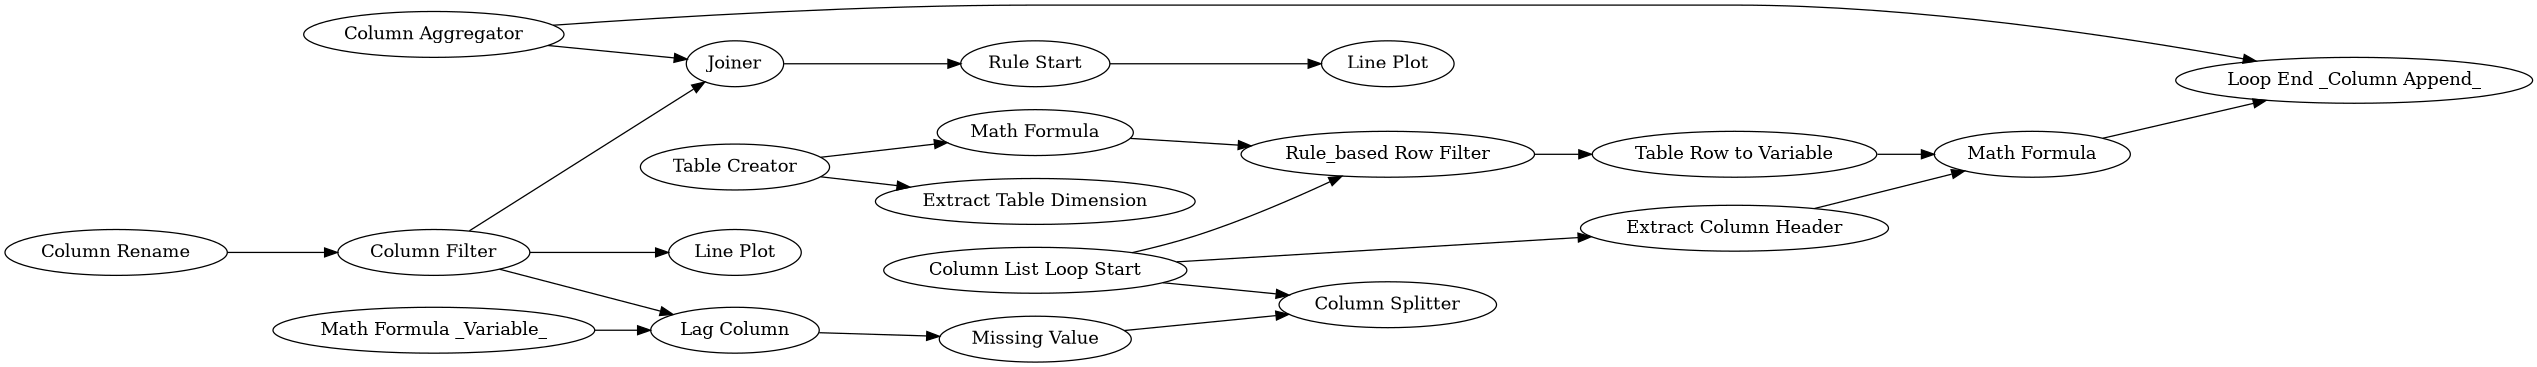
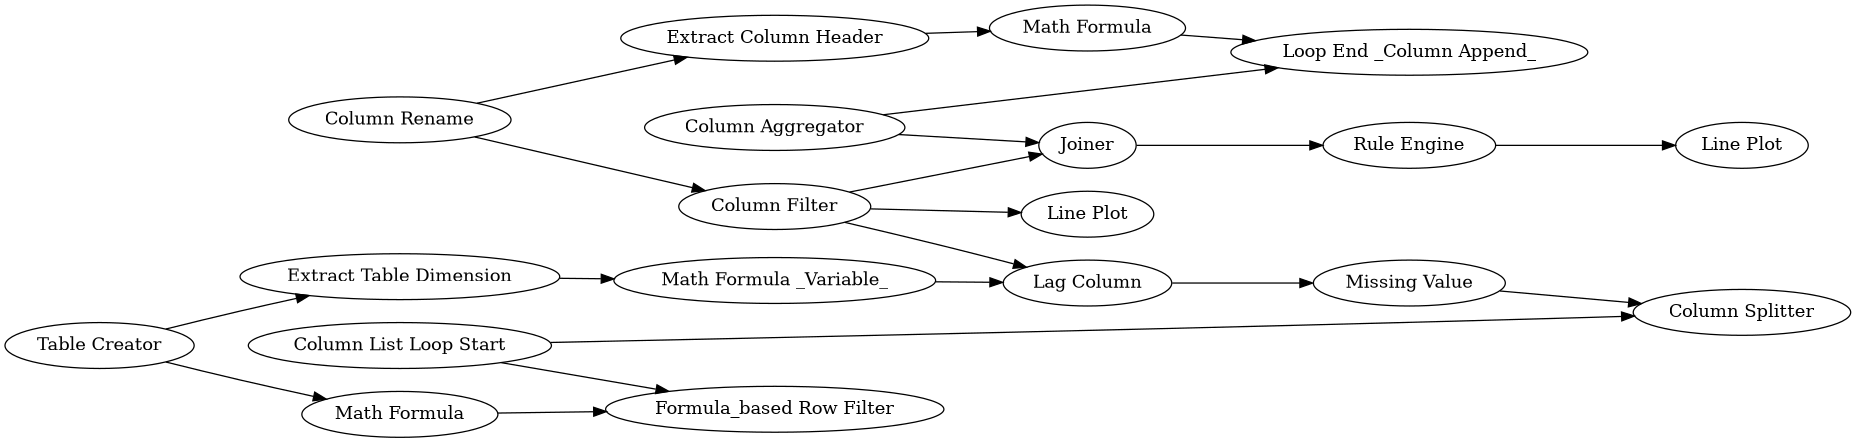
node "Rule Start": label "Rule Start" -> "Rule Engine"
node "Rule_based Row Filter": label "Rule_based Row Filter" -> "Formula_based Row Filter"
node "Table Row to Variable": removed
edge "Column List Loop Start" -> "Extract Column Header": now "Column Rename" -> "Extract Column Header"
edge "Extract Table Dimension" -> "Math Formula _Variable_": added
